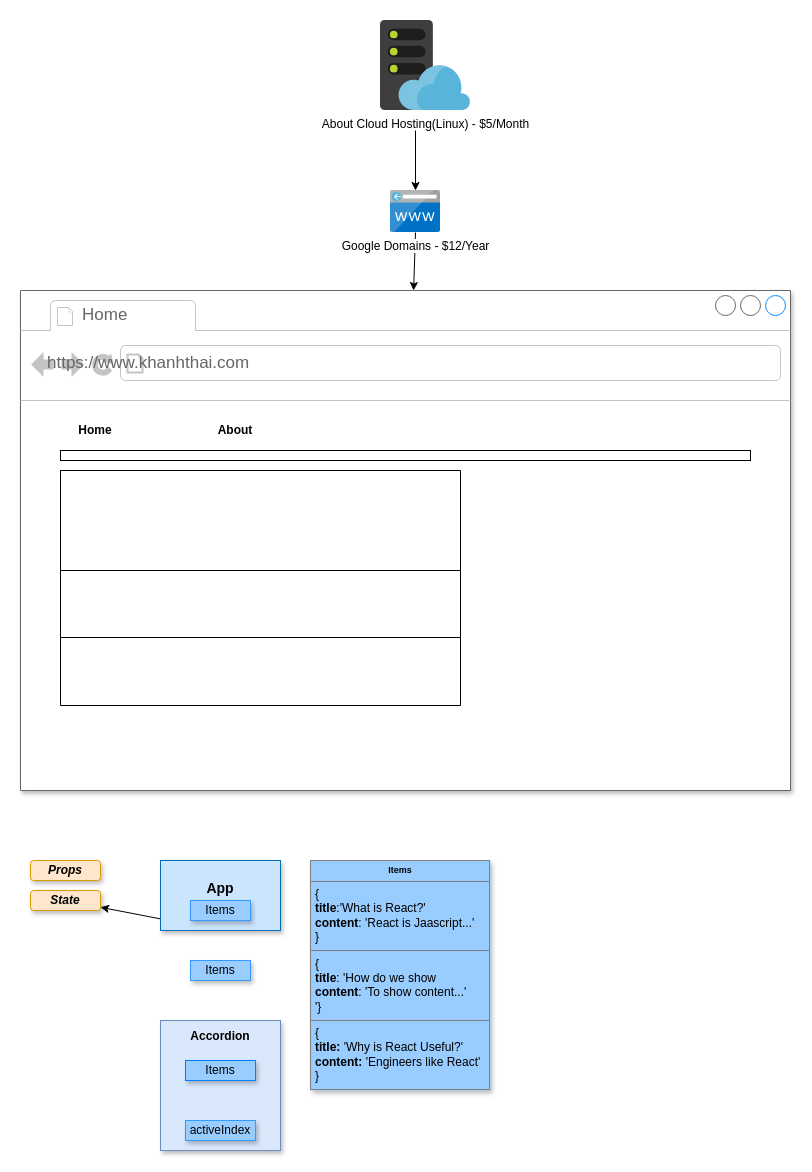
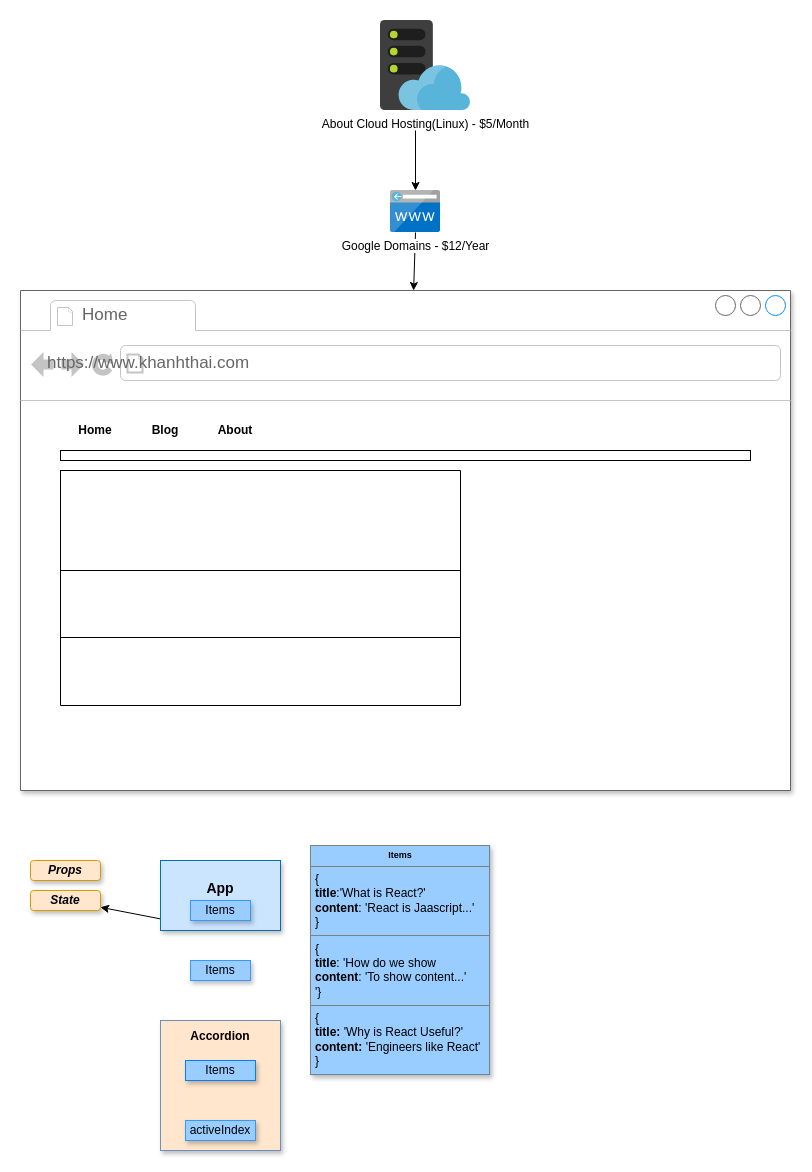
node "Blog": added
node "Items { title:'What is React?' content: 'React is Jaascript...' } { title: 'How do we show content: 'To show content...' '} { title: 'Why is React Useful?' content: 'Engineers like React' }": moved (401, 976) -> (401, 961)
node "Accordion": fillcolor #dae8fc -> #ffe6cc
